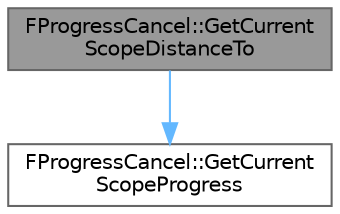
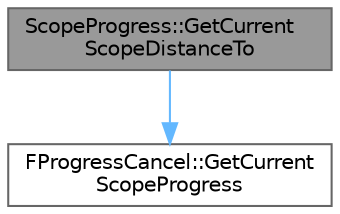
node "FProgressCancel::GetCurrent ScopeDistanceTo": label "FProgressCancel::GetCurrent ScopeDistanceTo" -> "ScopeProgress::GetCurrent ScopeDistanceTo"
